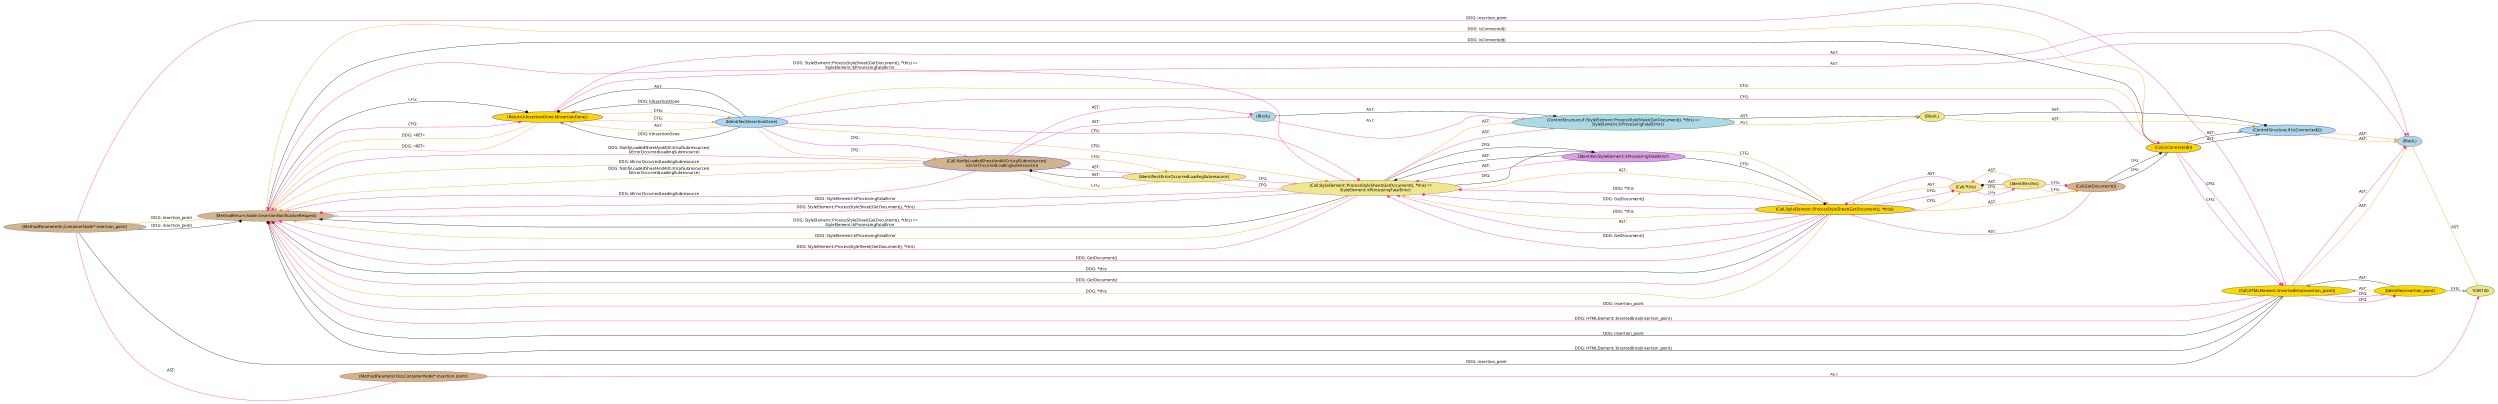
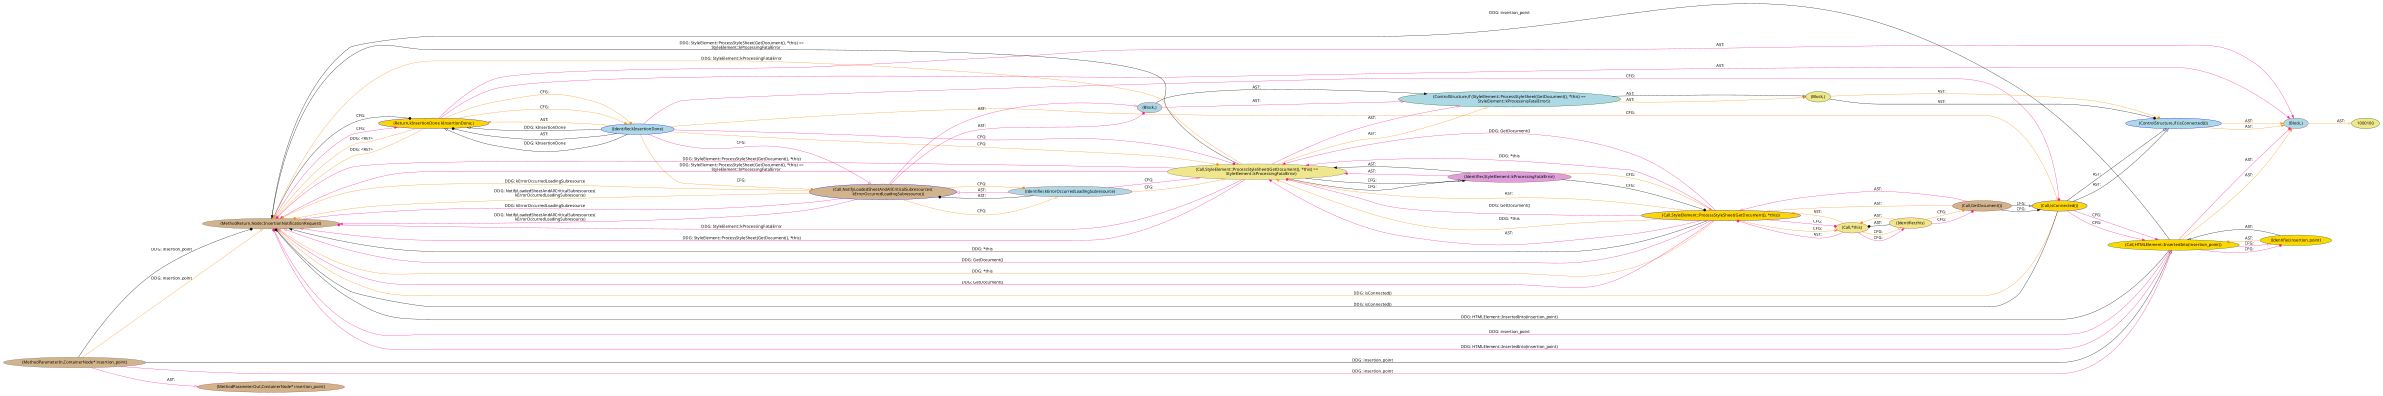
node "(Identifier,StyleElement::kProcessingFatalError)": color blue -> brown
node "(Identifier,kErrorOccurredLoadingSubresource)": fillcolor khaki -> lightblue
edge "(Identifier,insertion_point)" -> "1000100": removed, label "CFG:"
edge "(MethodParameterOut,ContainerNode* insertion_point)" -> "1000100": removed, label "AST:"
